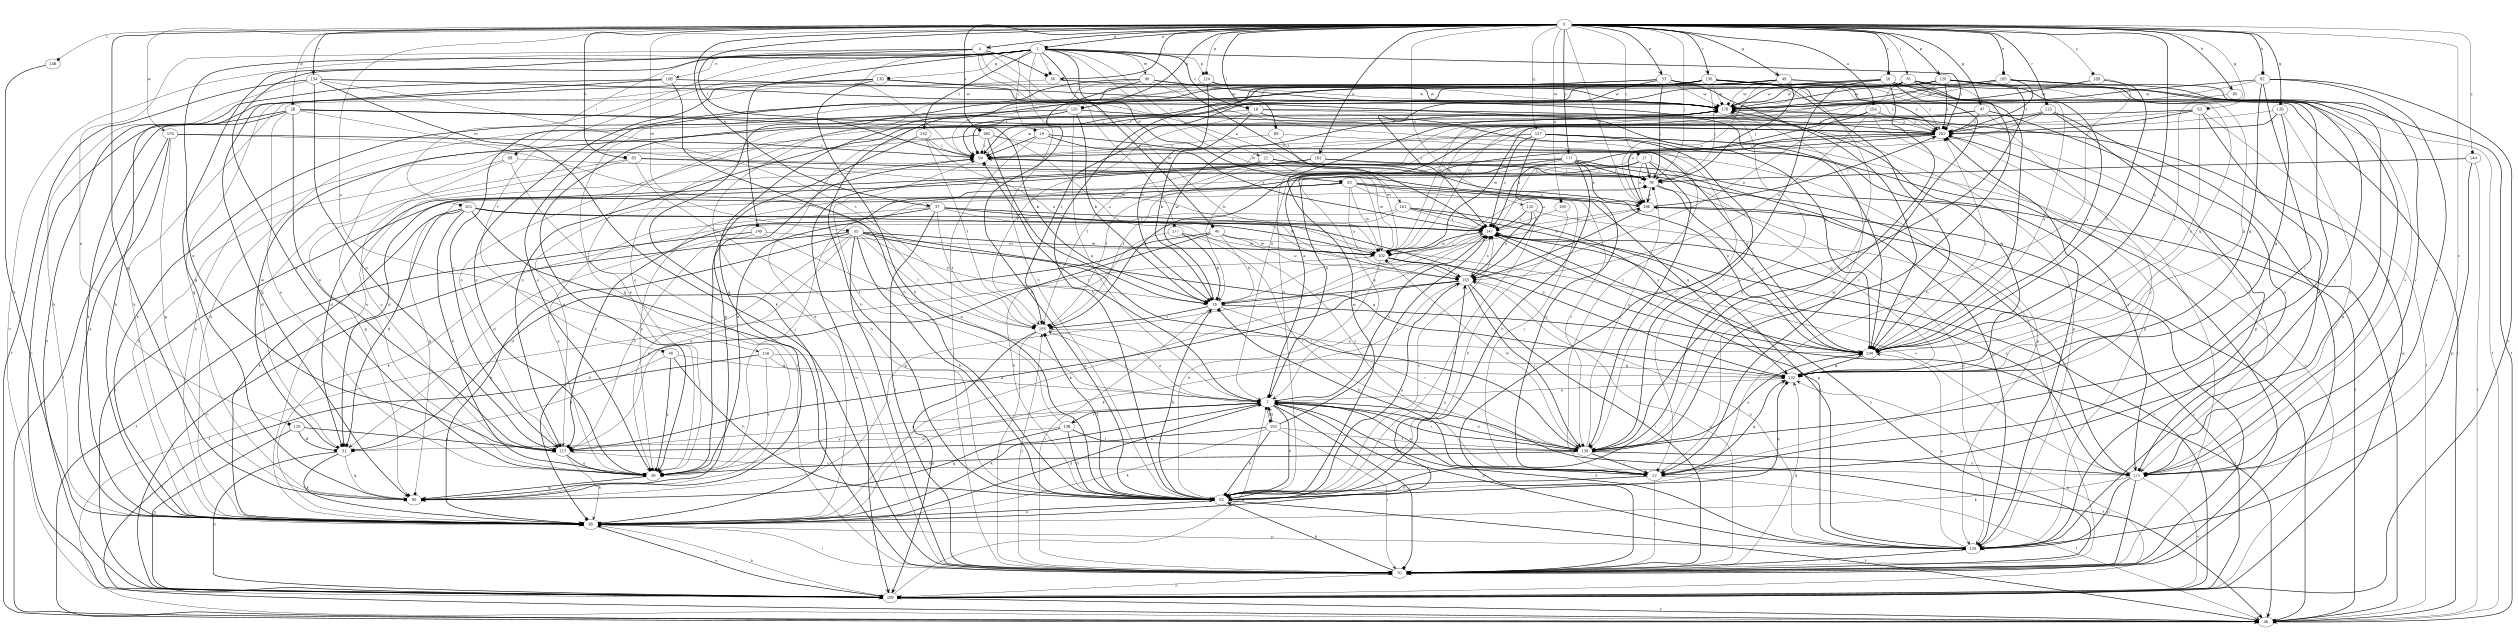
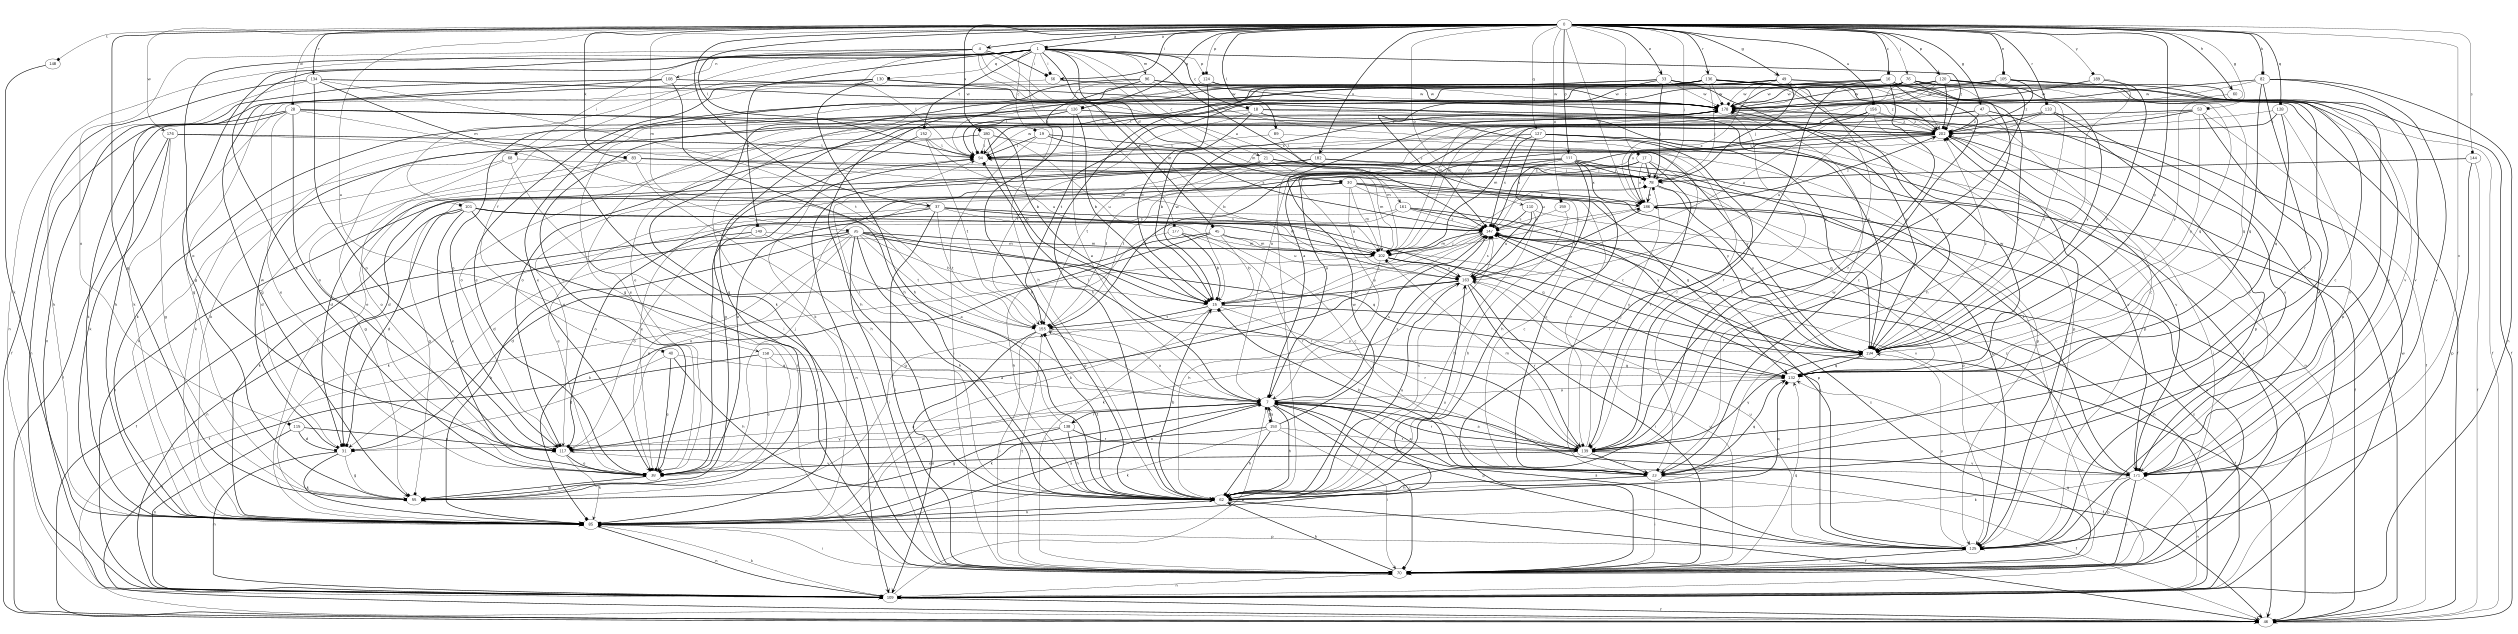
edge "202" -> "171": added, label "v"
